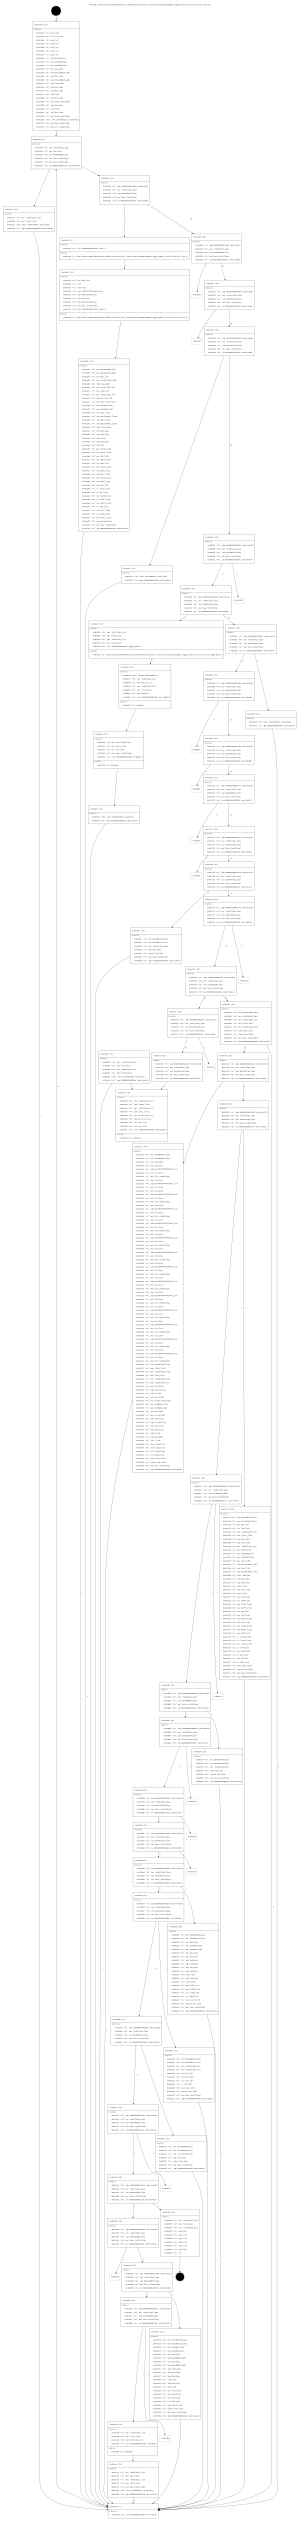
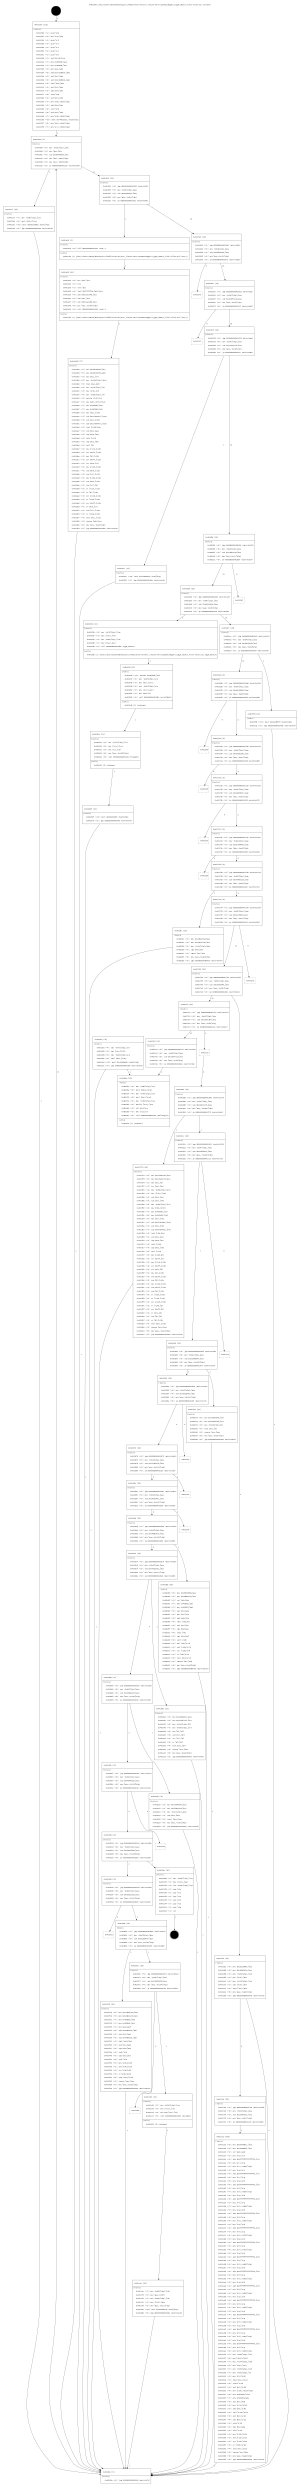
edge "0x4017e4 [28]" -> "0x401800 [28]": now "0x4022ac" -> "0x401800 [28]"
